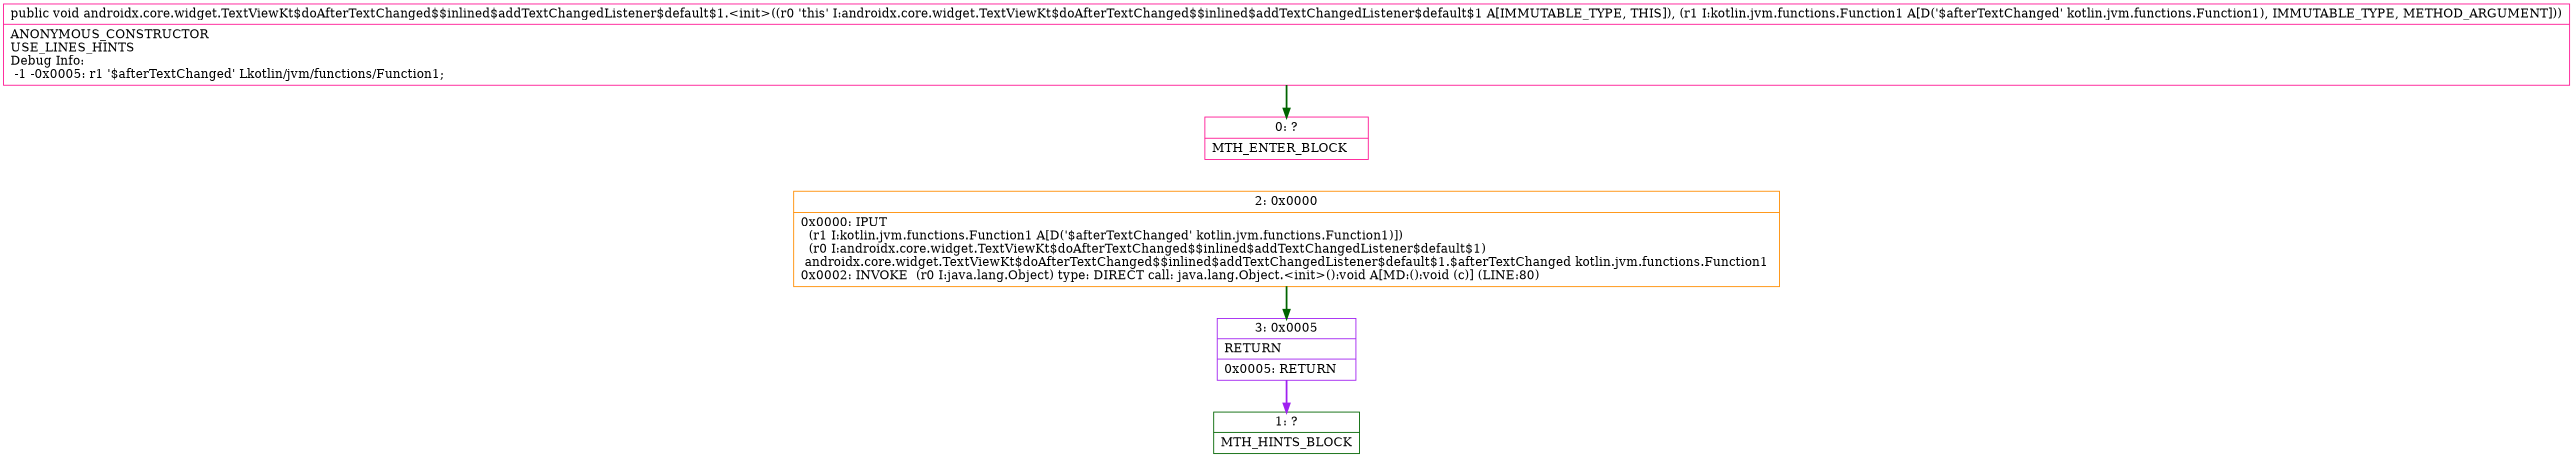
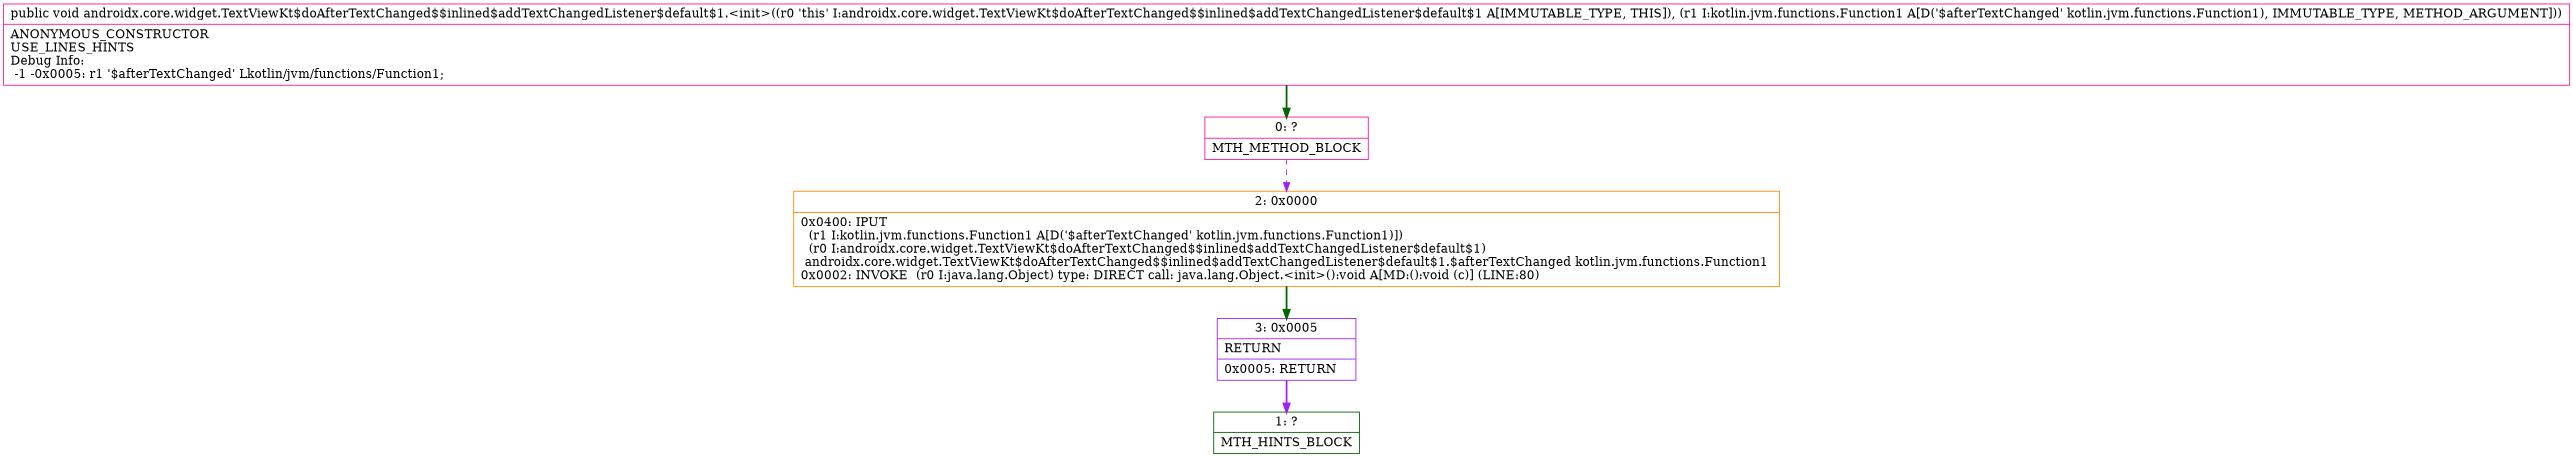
node "0: ?": text "MTH_ENTER_BLOCK" -> "MTH_METHOD_BLOCK"
edge "0: ?" -> "2: 0x0000": added
node "2: 0x0000": text "0x0000: IPUT" -> "0x0400: IPUT"
